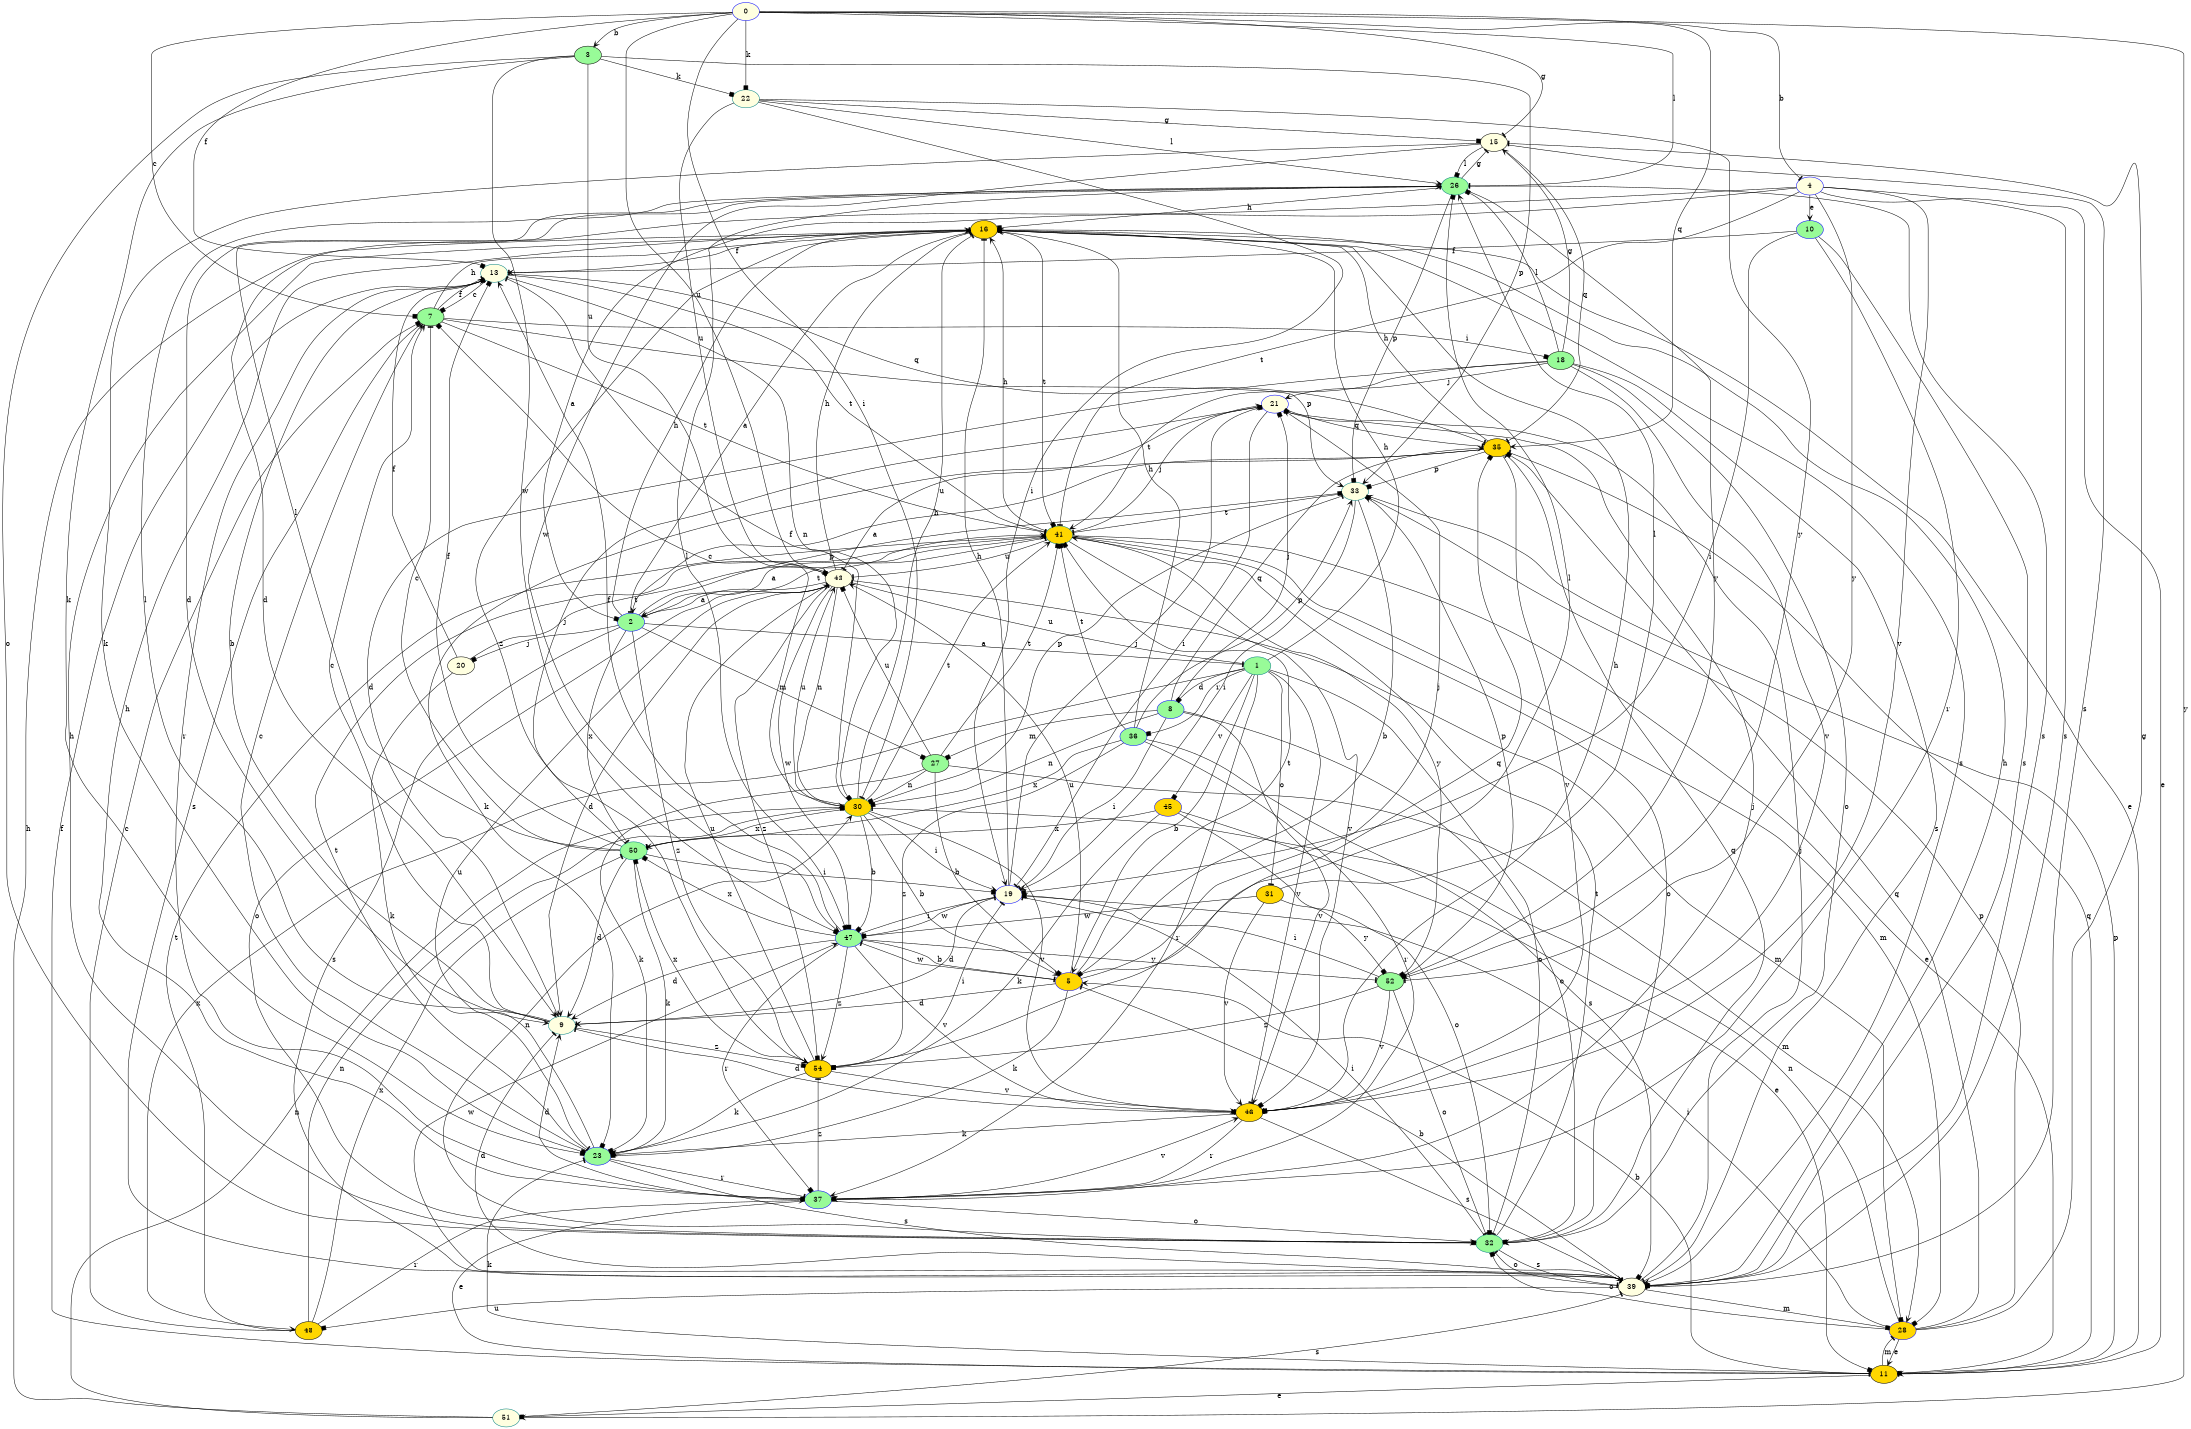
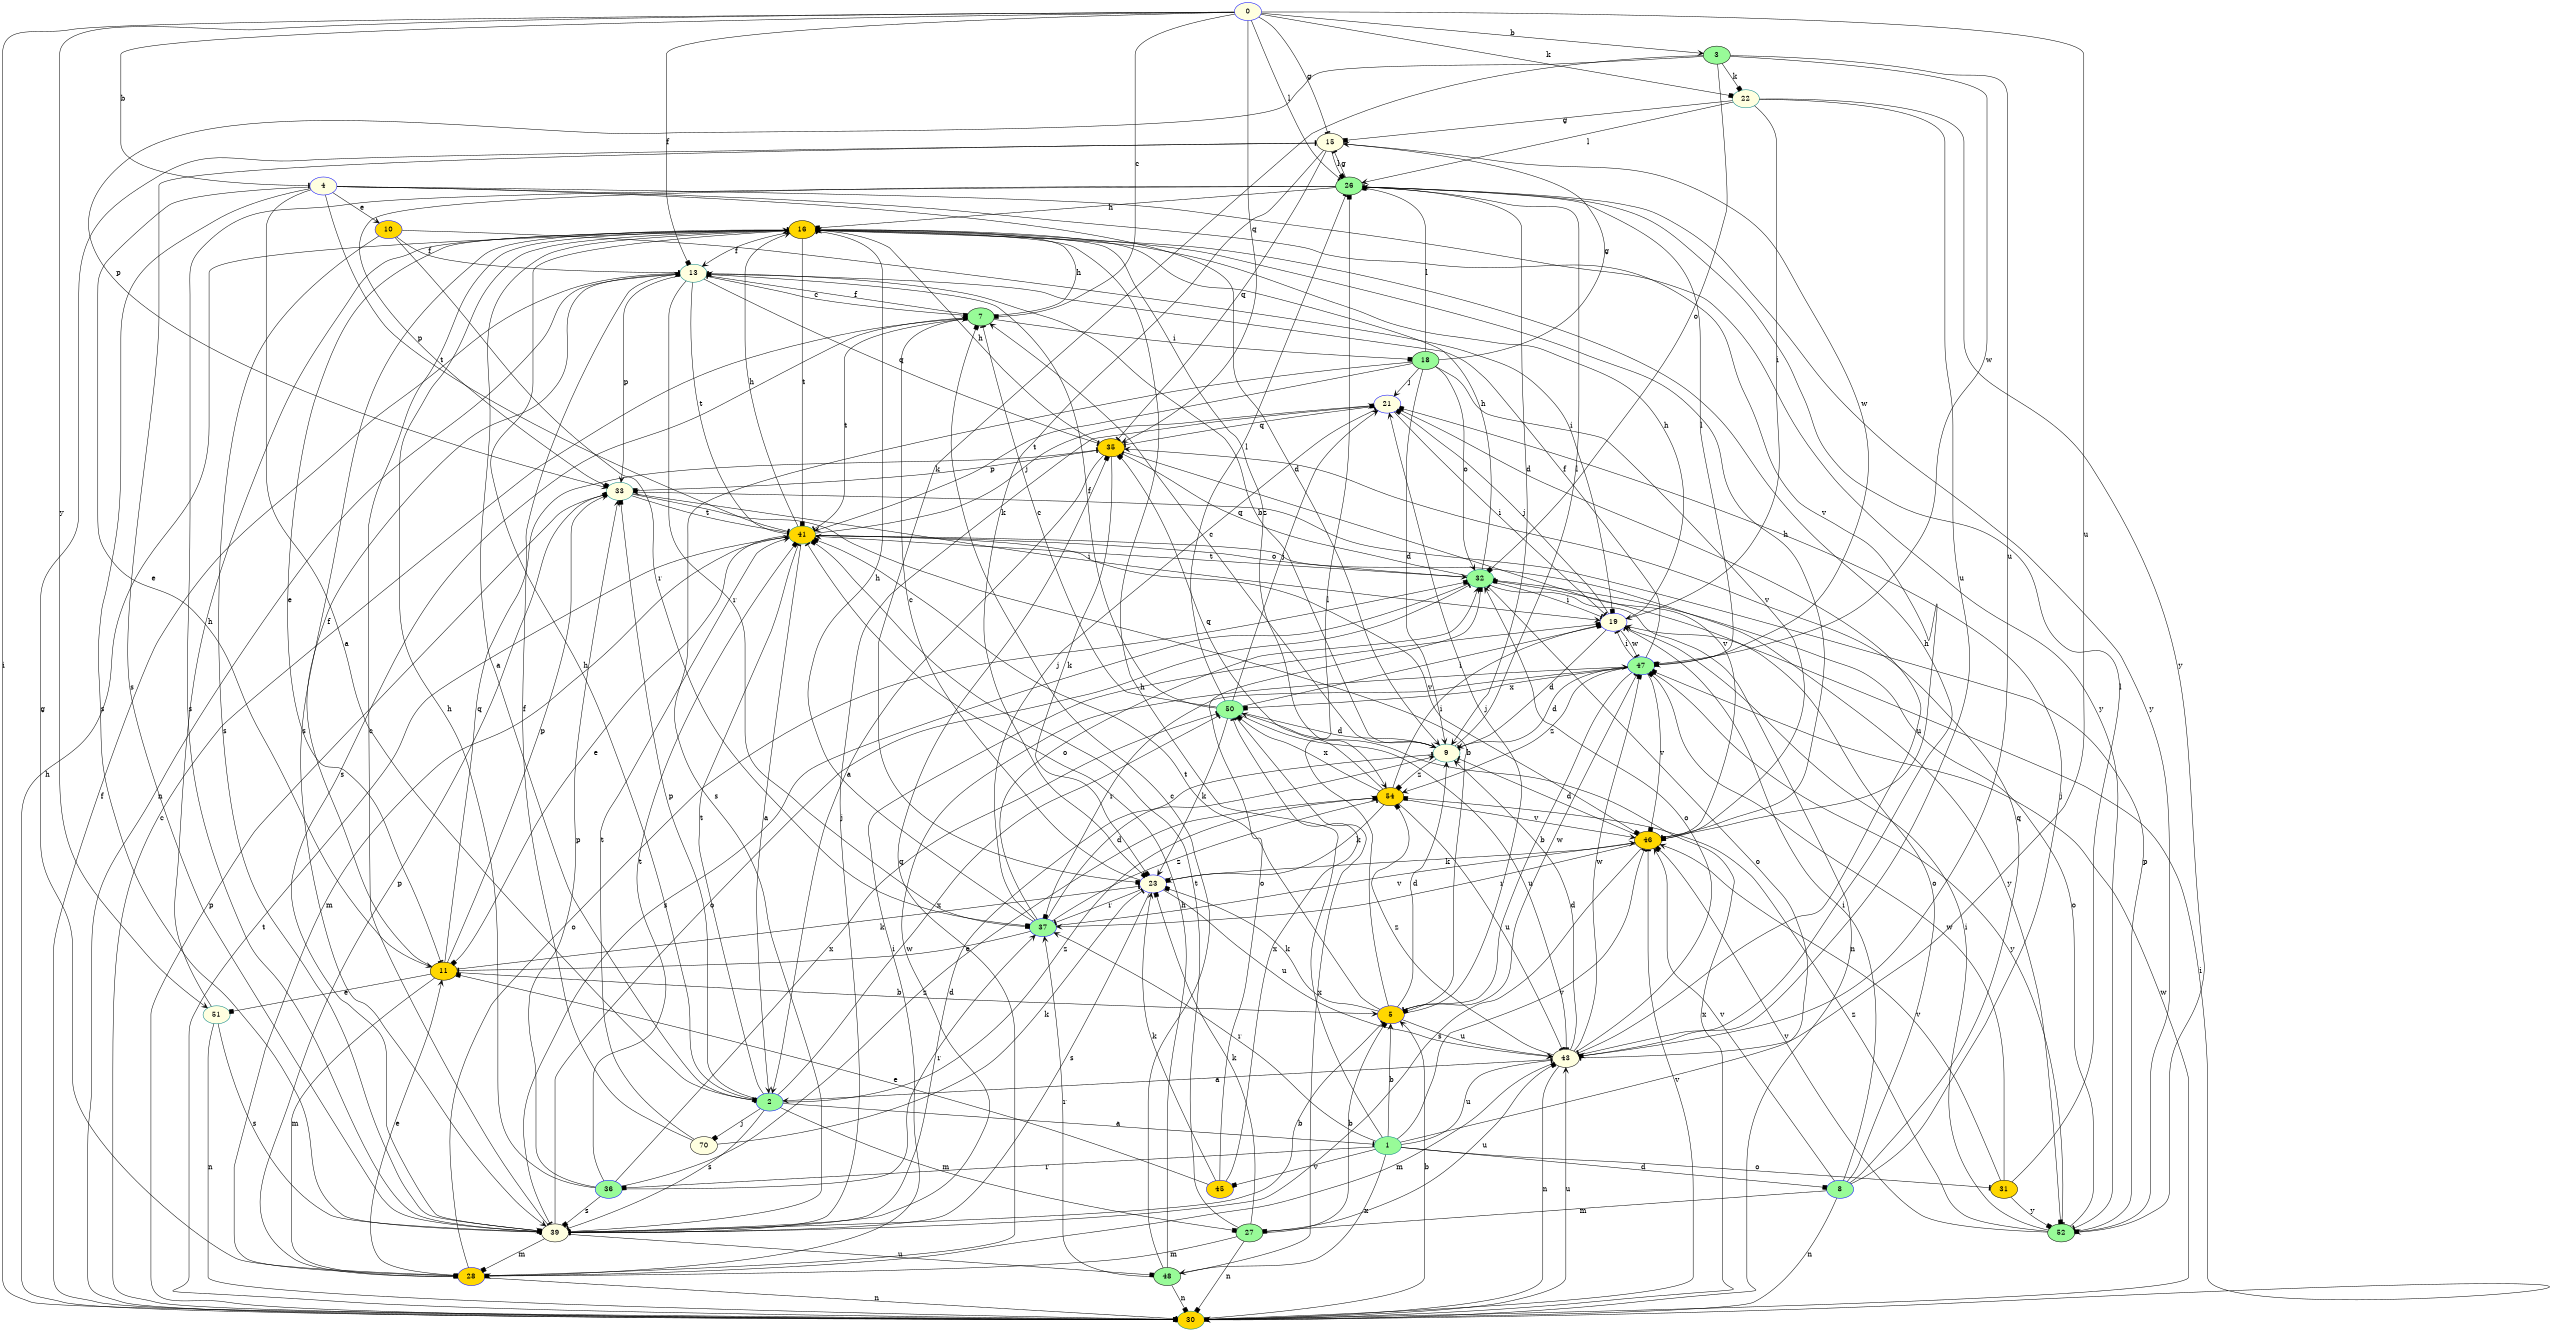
node "26": color teal -> black
edge "9" -> "26": arrowhead vee -> tee
node "10": fillcolor palegreen -> gold
edge "7" -> "33": now "13" -> "33"
edge "46" -> "16": arrowhead vee -> tee
edge "41" -> "43": now "50" -> "43"
edge "23" -> "41": removed, label "t"
node "20": label "20" -> "70"
edge "39" -> "16": label "h" -> "c"
edge "30" -> "47": label "b" -> "w"
edge "48" -> "41": label "t" -> "h"
node "23": fillcolor palegreen -> lightyellow
node "48": fillcolor gold -> palegreen
edge "11" -> "28": arrowhead tee -> box
